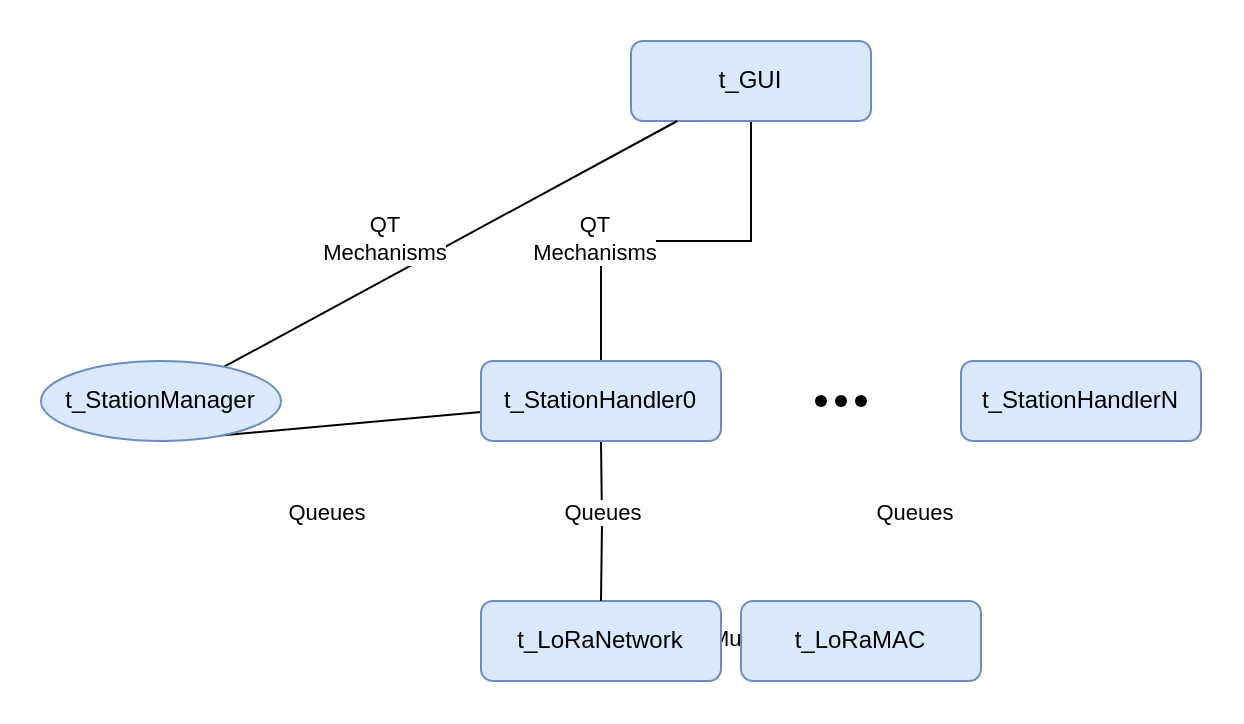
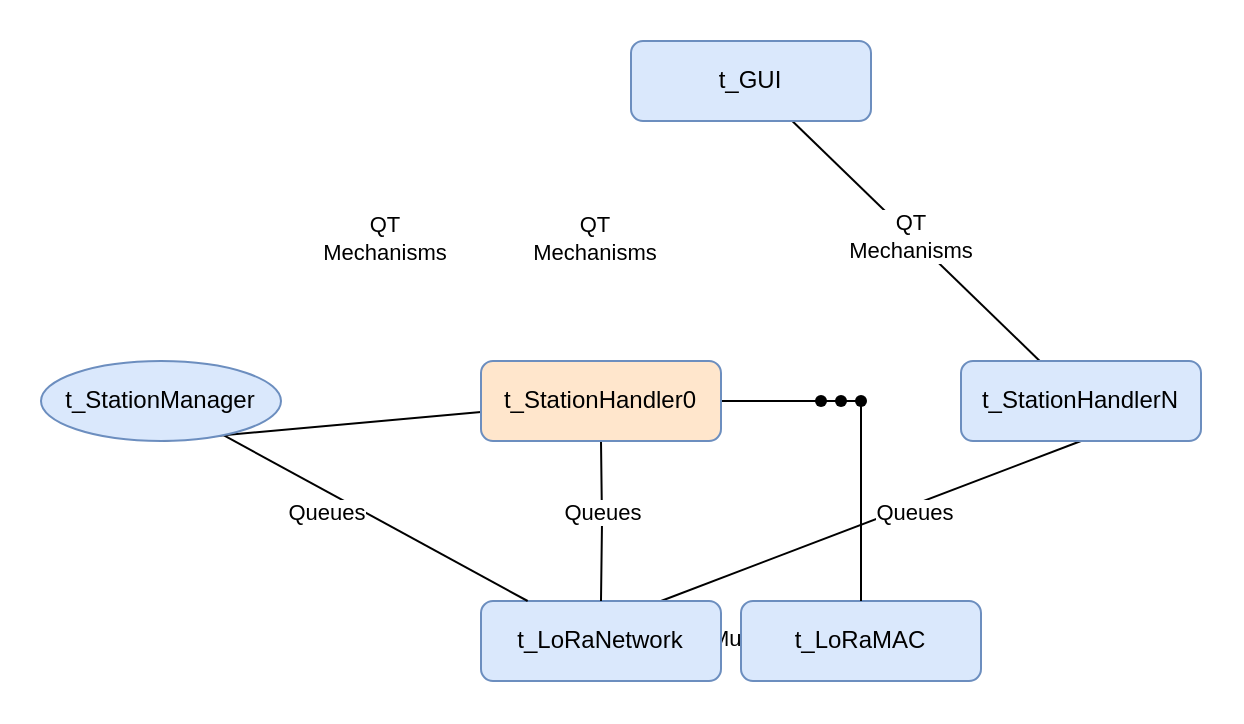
edge "t_GUI" -- "t_StationManager": now "t_LoRaNetwork" -- "t_StationManager"
edge "t_GUI" -- "t_StationHandler0": now "t_LoRaMAC" -- "t_StationHandler0"
edge "t_GUI" -- "t_StationHandlerN": added, label "QT Mechanisms"
node "t_StationHandler0": fillcolor #dae8fc -> #ffe6cc
edge "t_StationHandlerN" -- "t_LoRaNetwork": added
